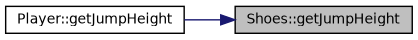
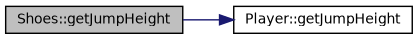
edge "Player::getJumpHeight" -> "Shoes::getJumpHeight": reversed
